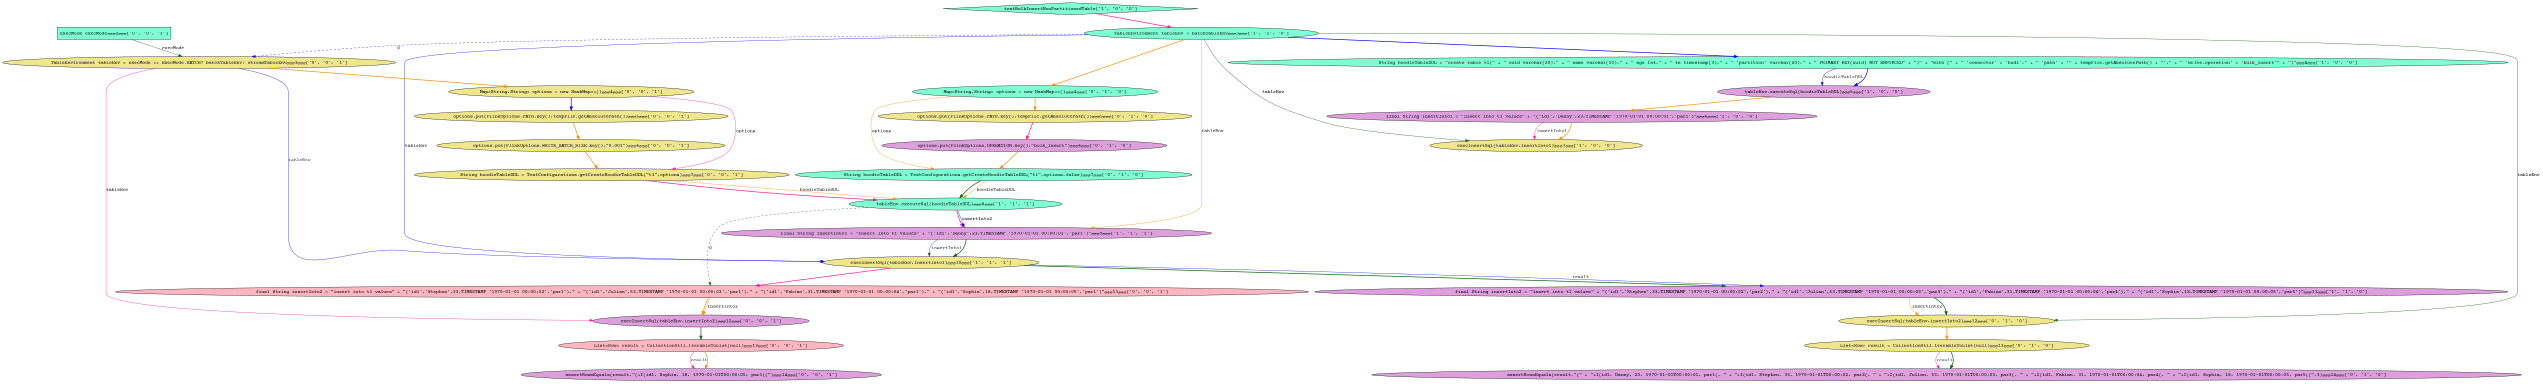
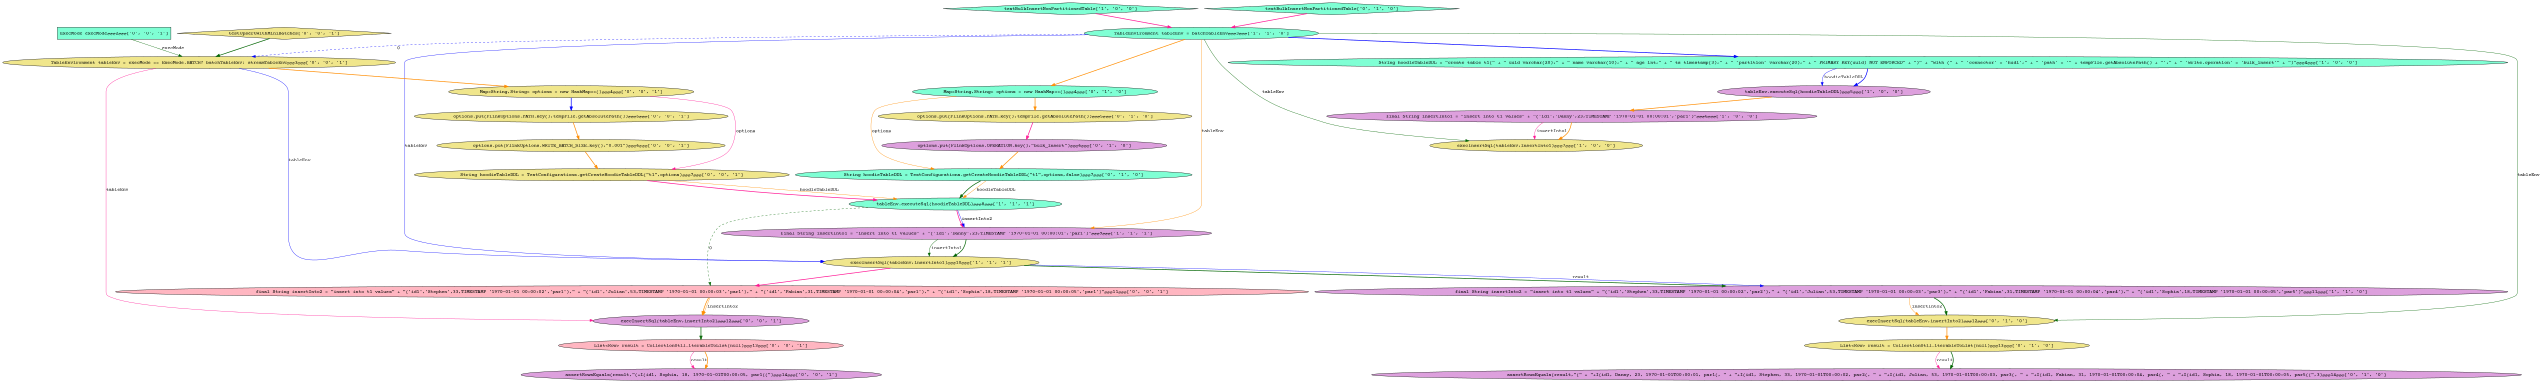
node "testBulkInsertNonPartitionedTable['0', '1', '0']": added
node "testUpsertWithMiniBatches['0', '0', '1']": added
